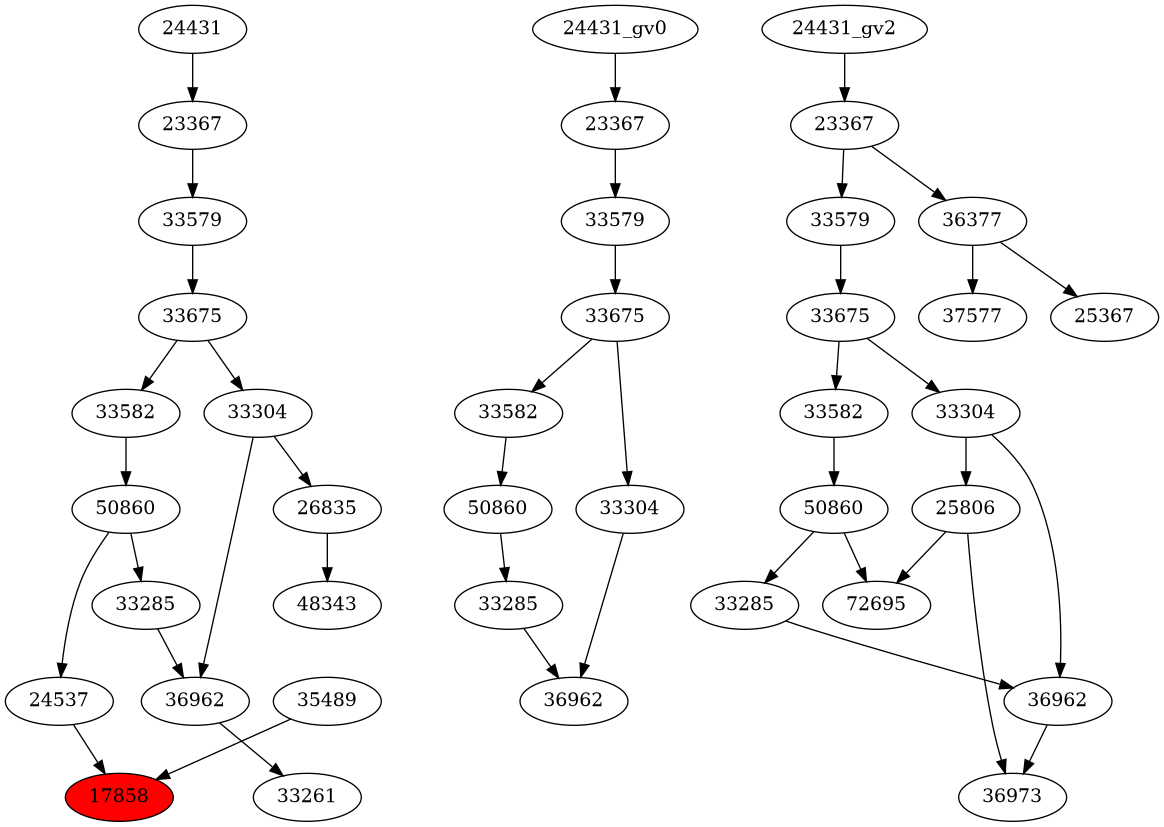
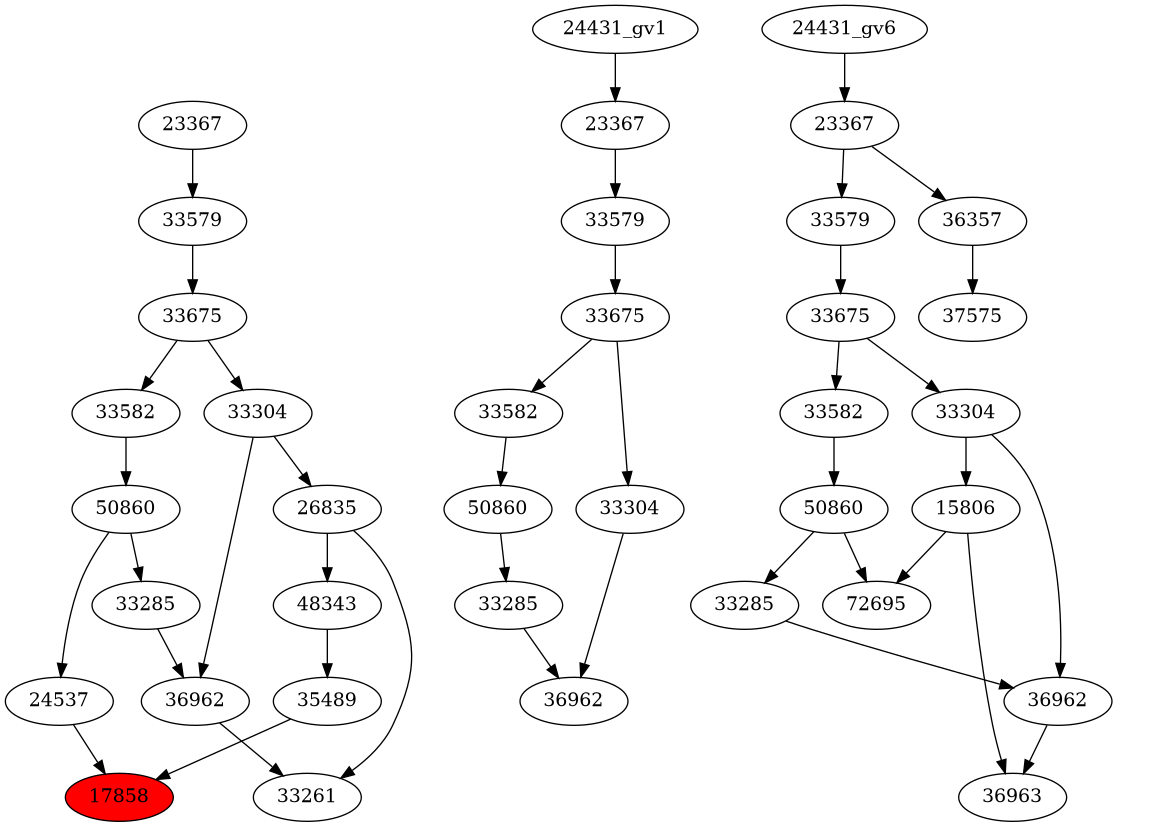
node "24431": removed
node "24431_gv0": label "24431_gv0" -> "24431_gv1"
node "24431_gv2": label "24431_gv2" -> "24431_gv6"
node "36377": label "36377" -> "36357"
node "37577": label "37577" -> "37575"
node "25367": removed
node "25806": label "25806" -> "15806"
edge "48343" -> "35489": added
edge "26835" -> "33261": added
node "36973": label "36973" -> "36963"
